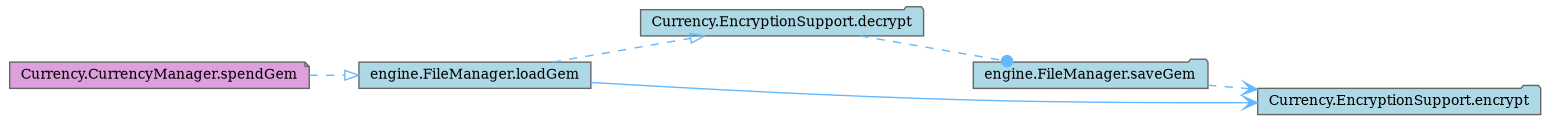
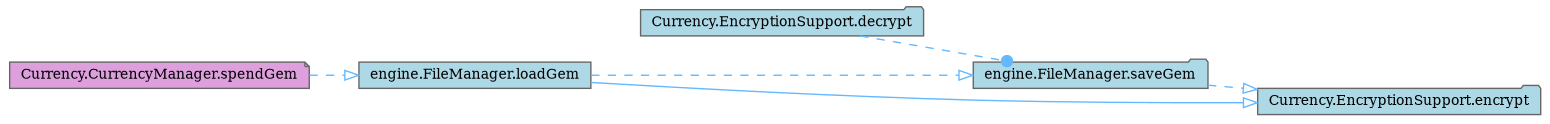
edge "engine.FileManager.loadGem" -> "Currency.EncryptionSupport.decrypt": now "engine.FileManager.loadGem" -> "engine.FileManager.saveGem"
edge "engine.FileManager.saveGem" -> "Currency.EncryptionSupport.encrypt": arrowhead vee -> onormal
edge "engine.FileManager.loadGem" -> "Currency.EncryptionSupport.encrypt": arrowhead vee -> onormal
